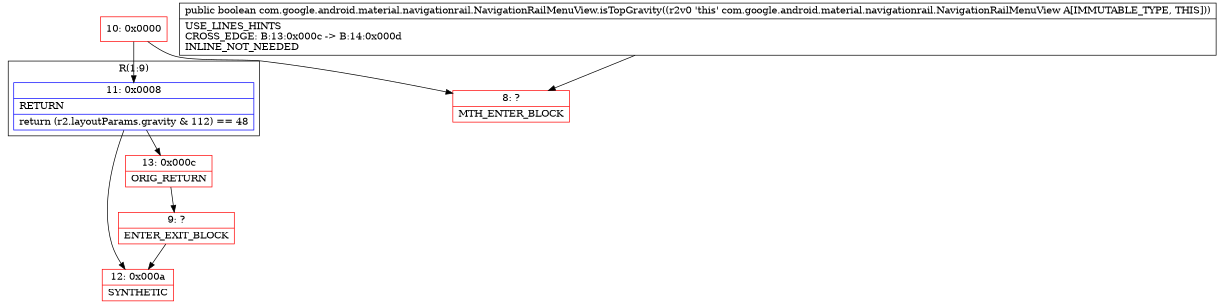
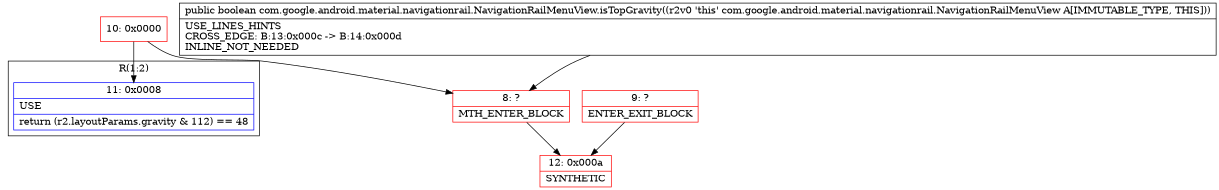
cluster "R(1:9)": label "R(1:9)" -> "R(1:2)"
node "11: 0x0008": text "RETURN" -> "USE"
node "13: 0x000c": removed
edge "11: 0x0008" -> "12: 0x000a": now "8: ?" -> "12: 0x000a"
